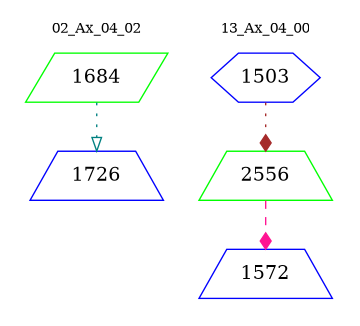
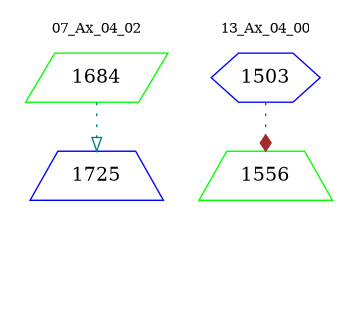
cluster "02_Ax_04_02": label "02_Ax_04_02" -> "07_Ax_04_02"
node "1726": label "1726" -> "1725"
node "2556": label "2556" -> "1556"
node "1572": removed
